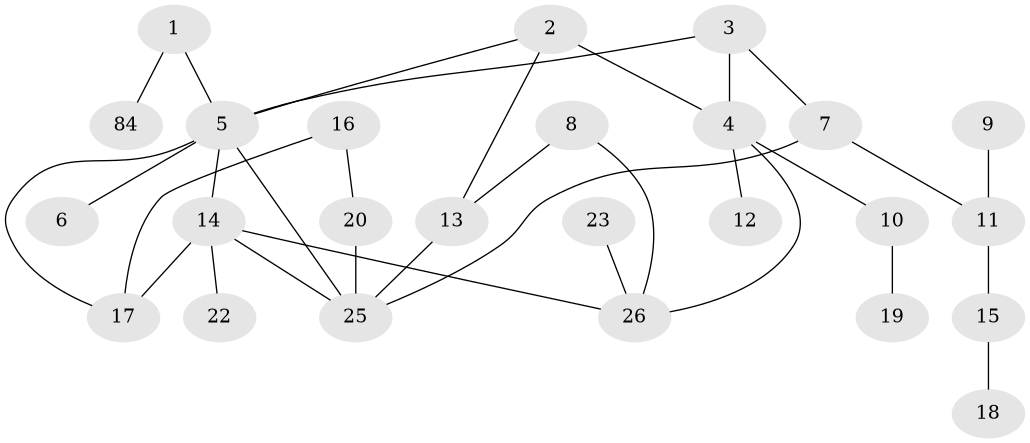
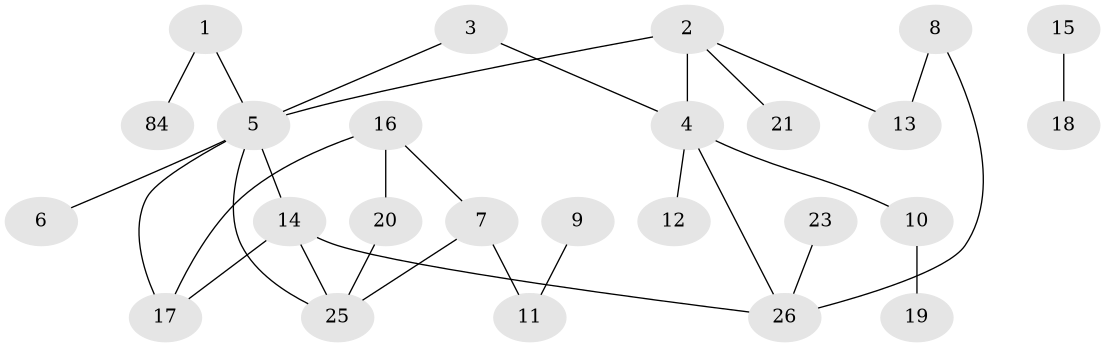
edge "3" -- "7": now "16" -- "7"
node "21": added
edge "11" -- "15": removed
edge "13" -- "25": removed
node "22": removed
